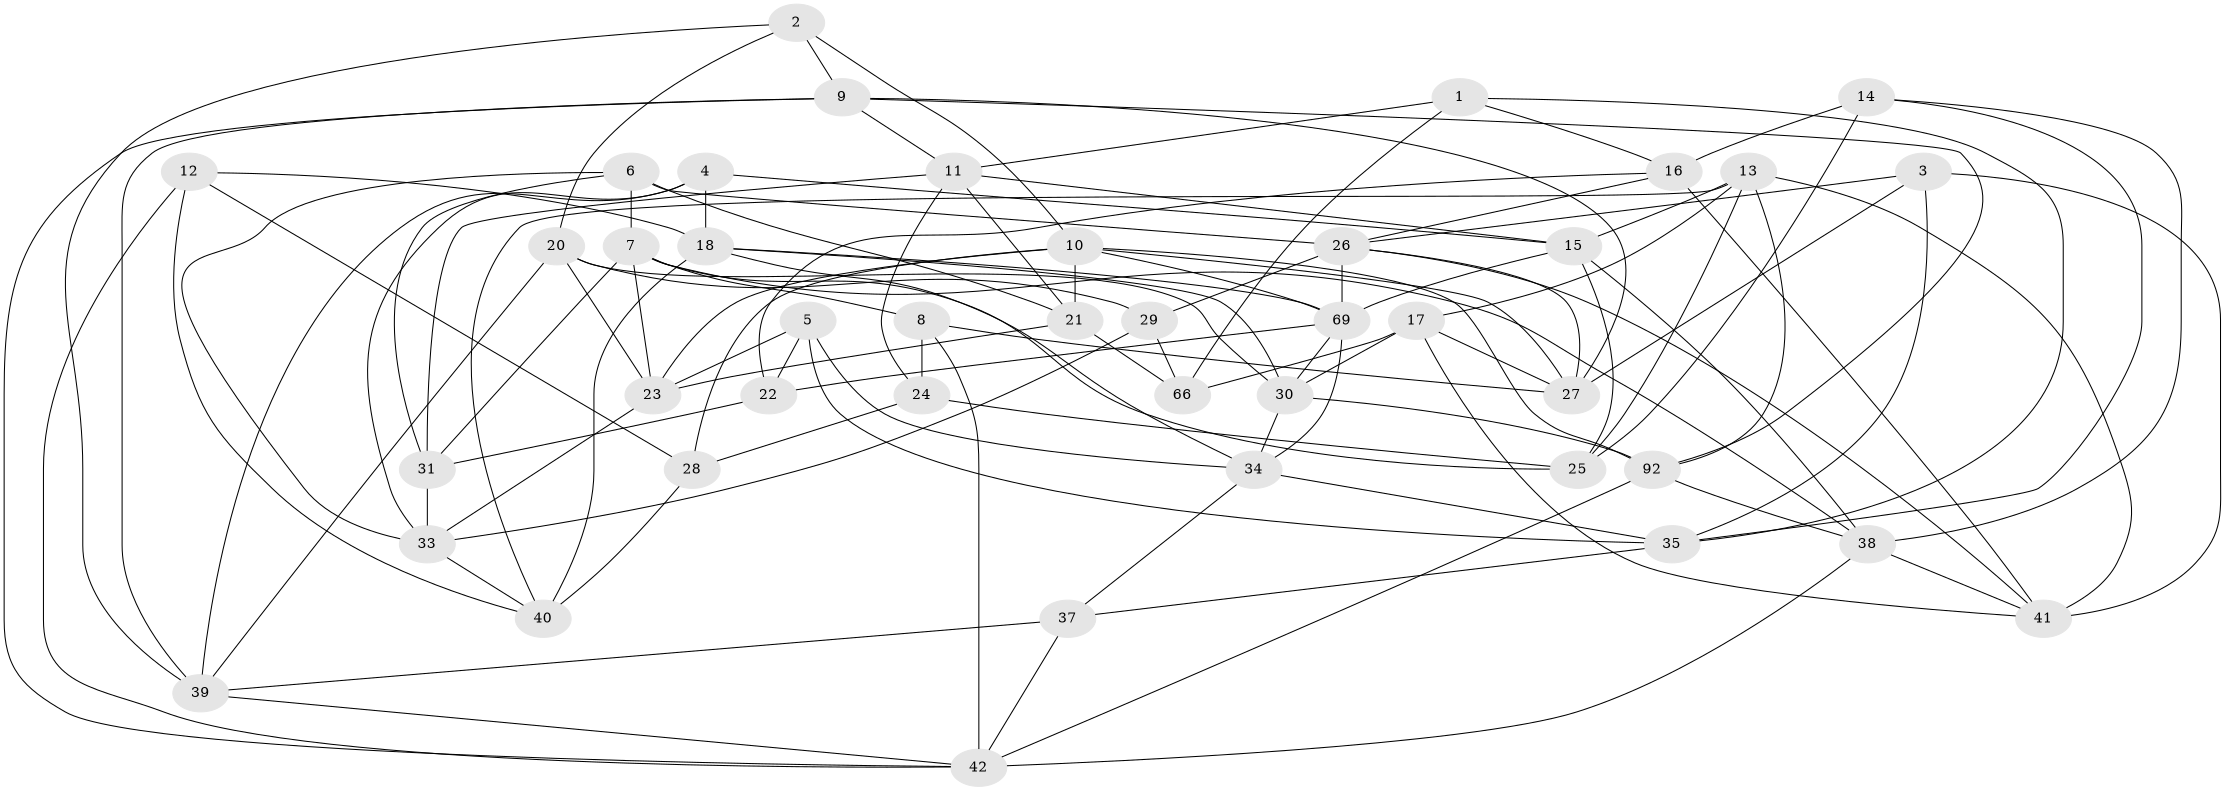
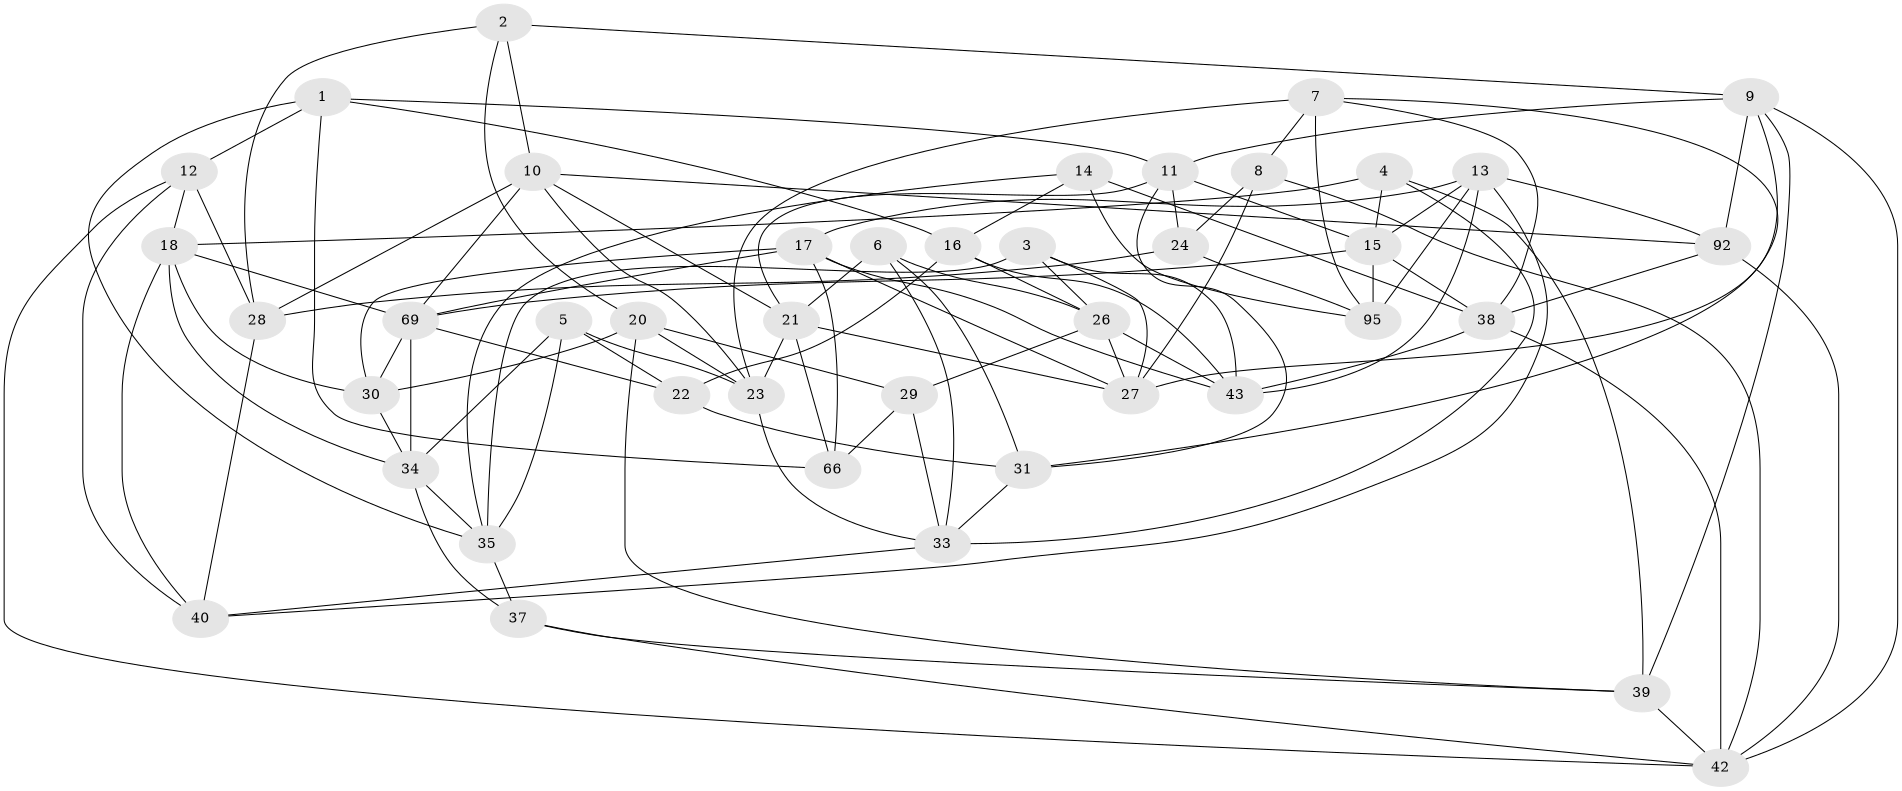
edge "2" -- "39": now "2" -- "28"
edge "1" -- "12": added
edge "6" -- "7": removed
edge "26" -- "69": now "17" -- "69"
edge "10" -- "27": now "21" -- "27"
edge "30" -- "92": removed
node "25": label "25" -> "95"
node "41": label "41" -> "43"
